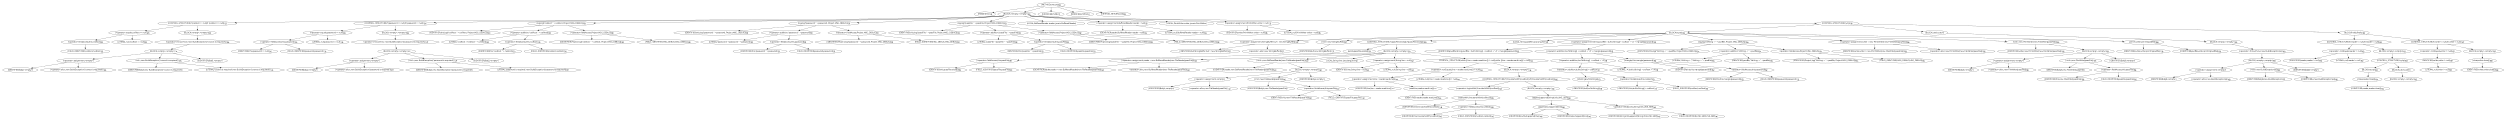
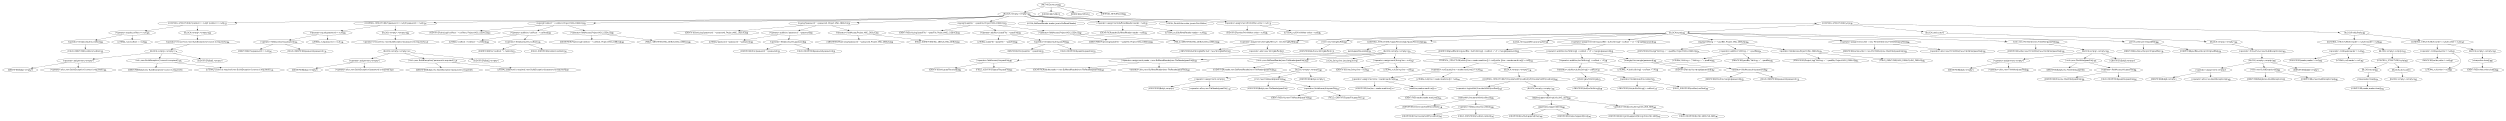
node "(PARAM,this)": removed
edge "(IDENTIFIER,writer,writer != null)" -> "(LITERAL,null,writer != null)": now "(<operator>.notEquals,writer != null)" -> "(LITERAL,null,writer != null)"
